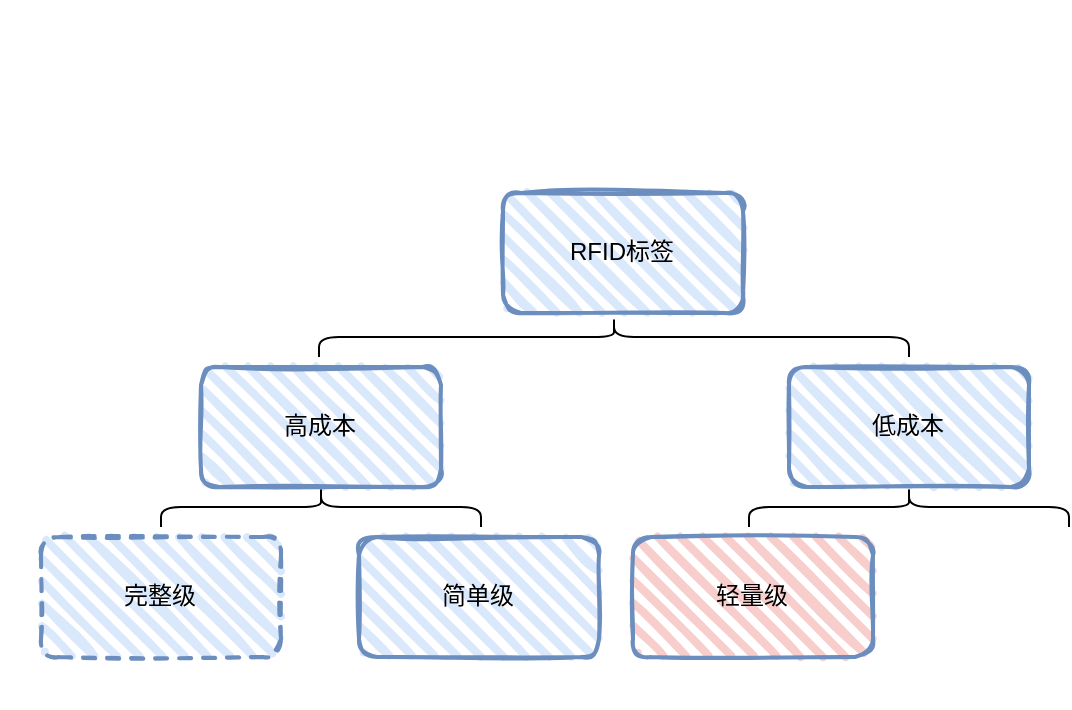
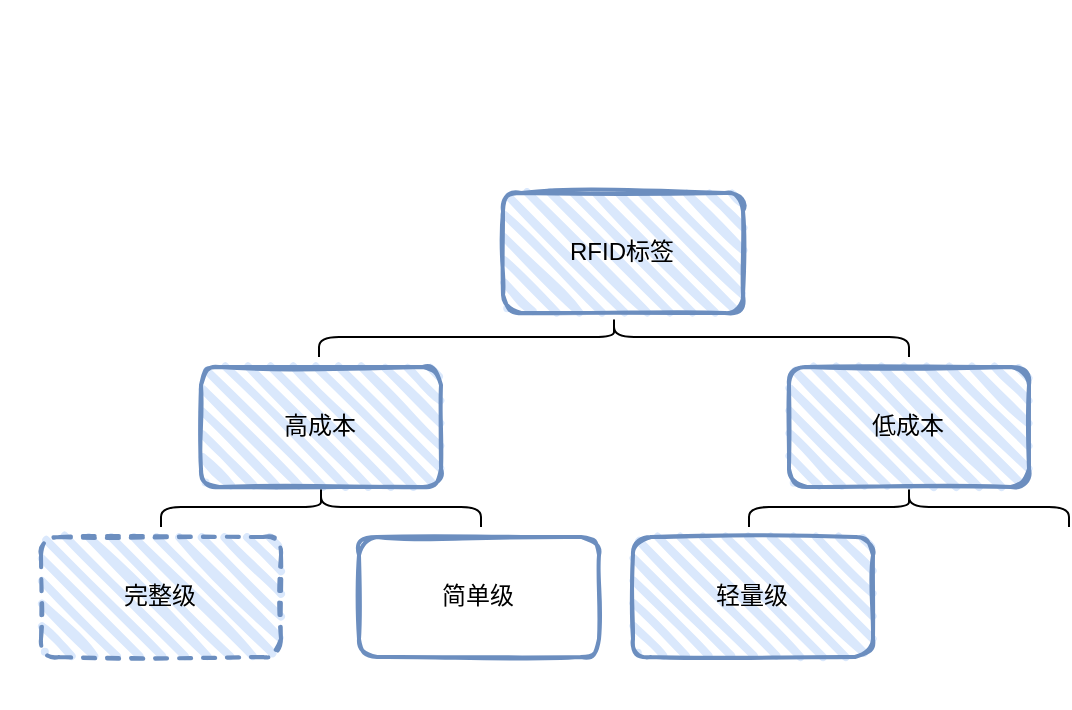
node "简单级": fillcolor #dae8fc -> #ffffff
node "轻量级": fillcolor #f8cecc -> #dae8fc
